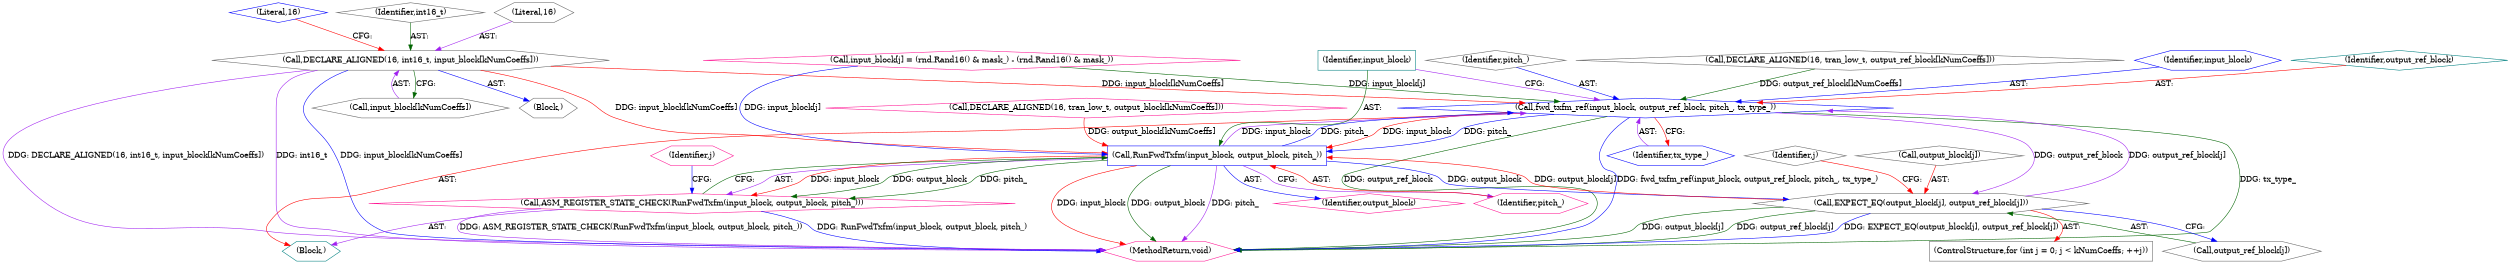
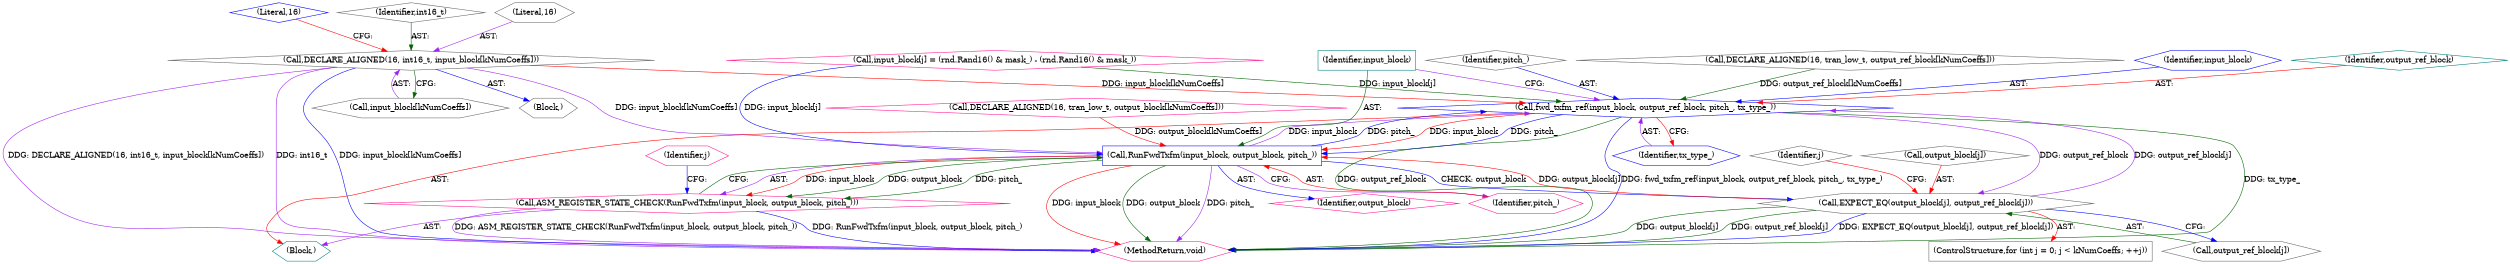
node "(Call,DECLARE_ALIGNED(16, int16_t, input_block[kNumCoeffs]))": shape hexagon -> diamond
edge "(Call,DECLARE_ALIGNED(16, int16_t, input_block[kNumCoeffs]))" -> "(Call,RunFwdTxfm(input_block, output_block, pitch_))": color red -> purple
edge "(Call,RunFwdTxfm(input_block, output_block, pitch_))" -> "(Call,EXPECT_EQ(output_block[j], output_ref_block[j]))": label "DDG: output_block" -> "CHECK: output_block"
